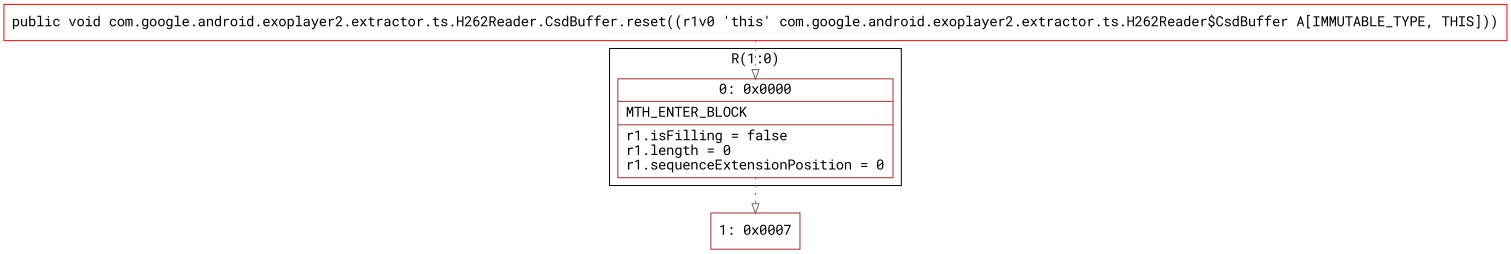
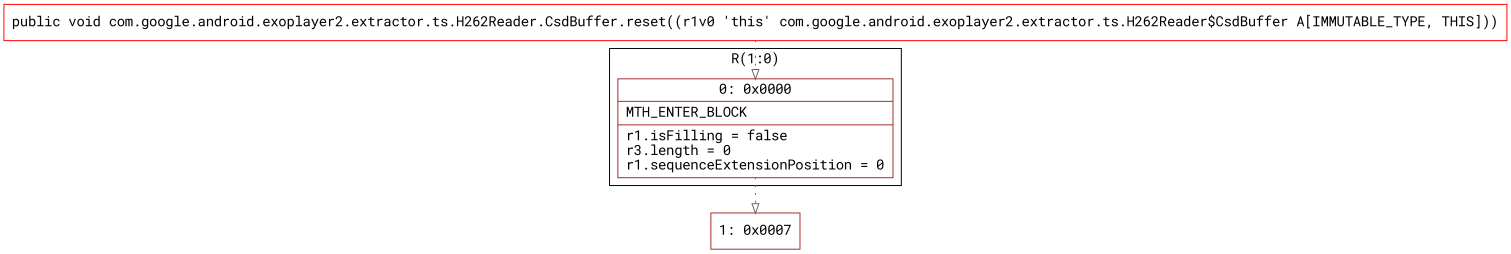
node "0: 0x0000": text "r1.length = 0" -> "r3.length = 0"
